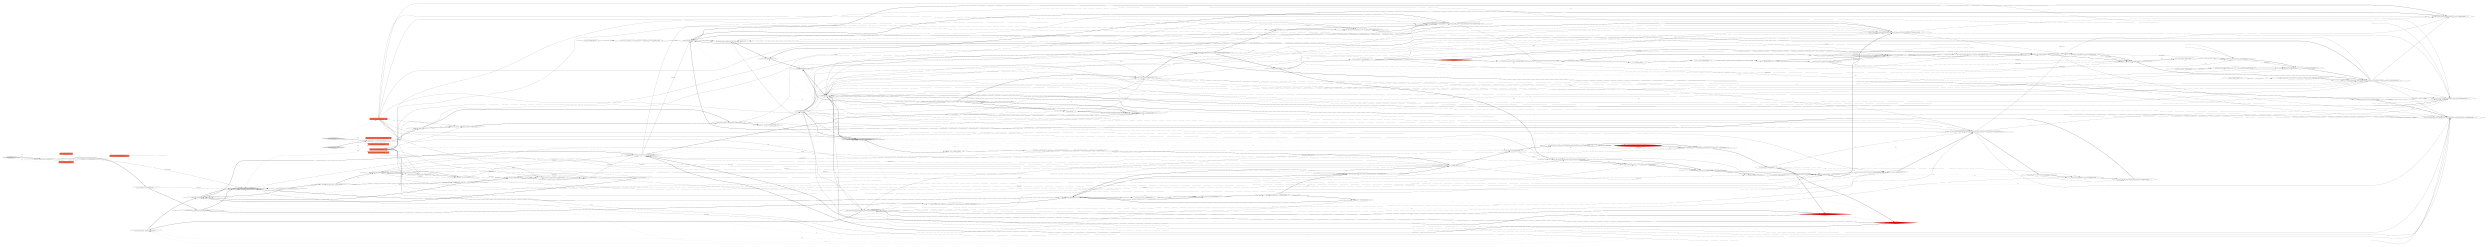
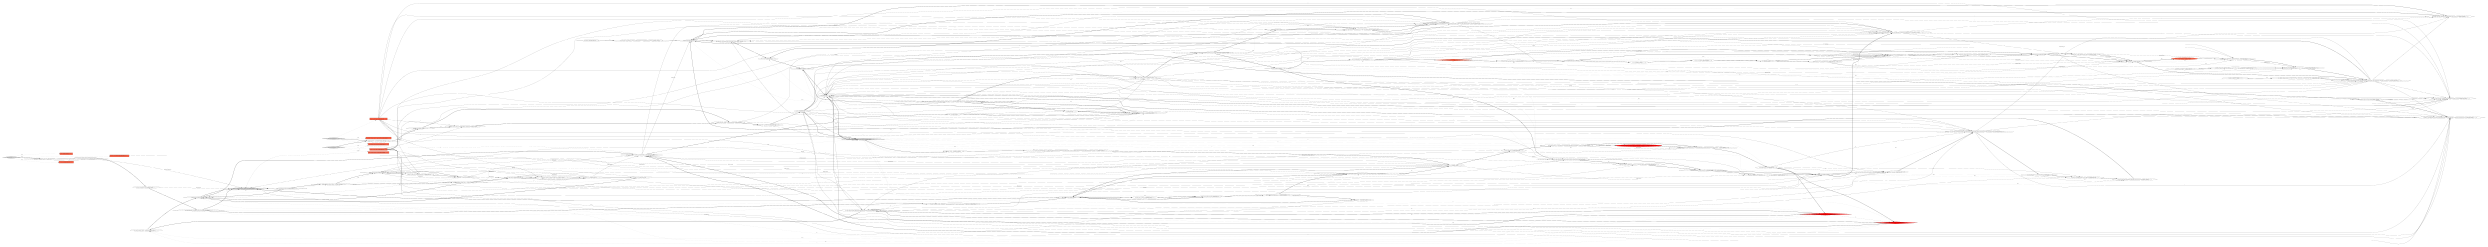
node "Class<?> expectedClass = @@@71@@@['1', '1', '0']": fillcolor white -> tomato
